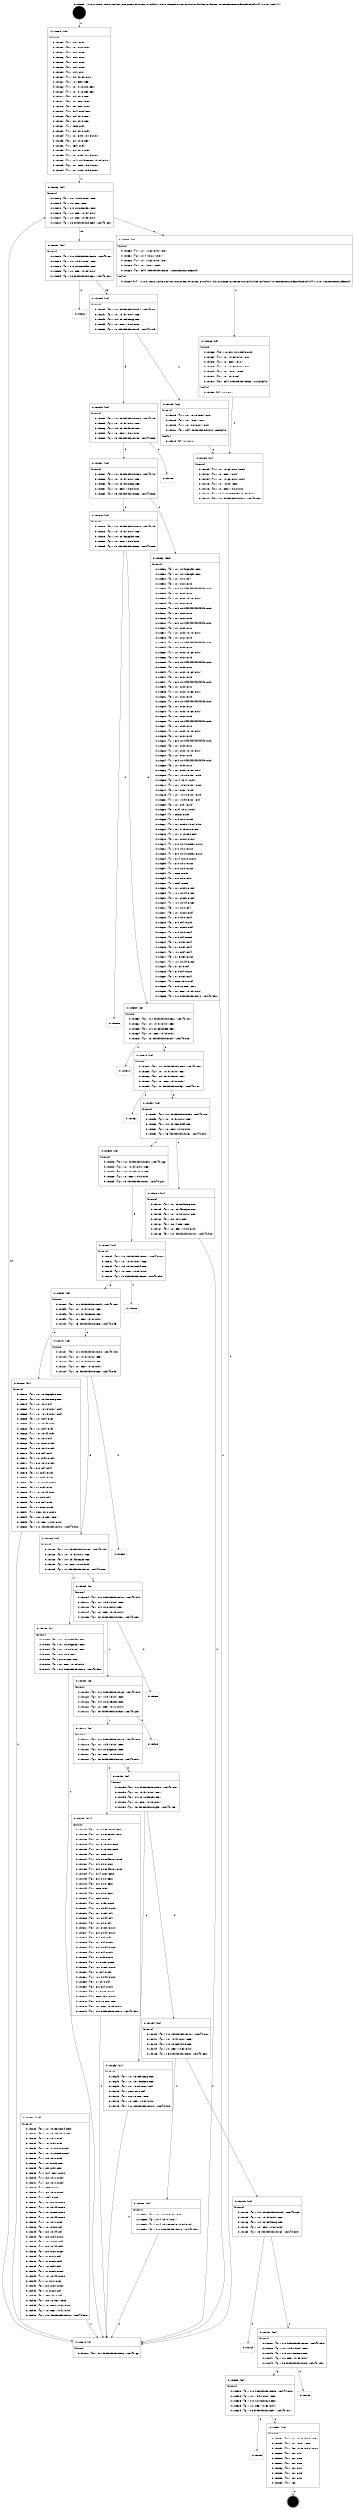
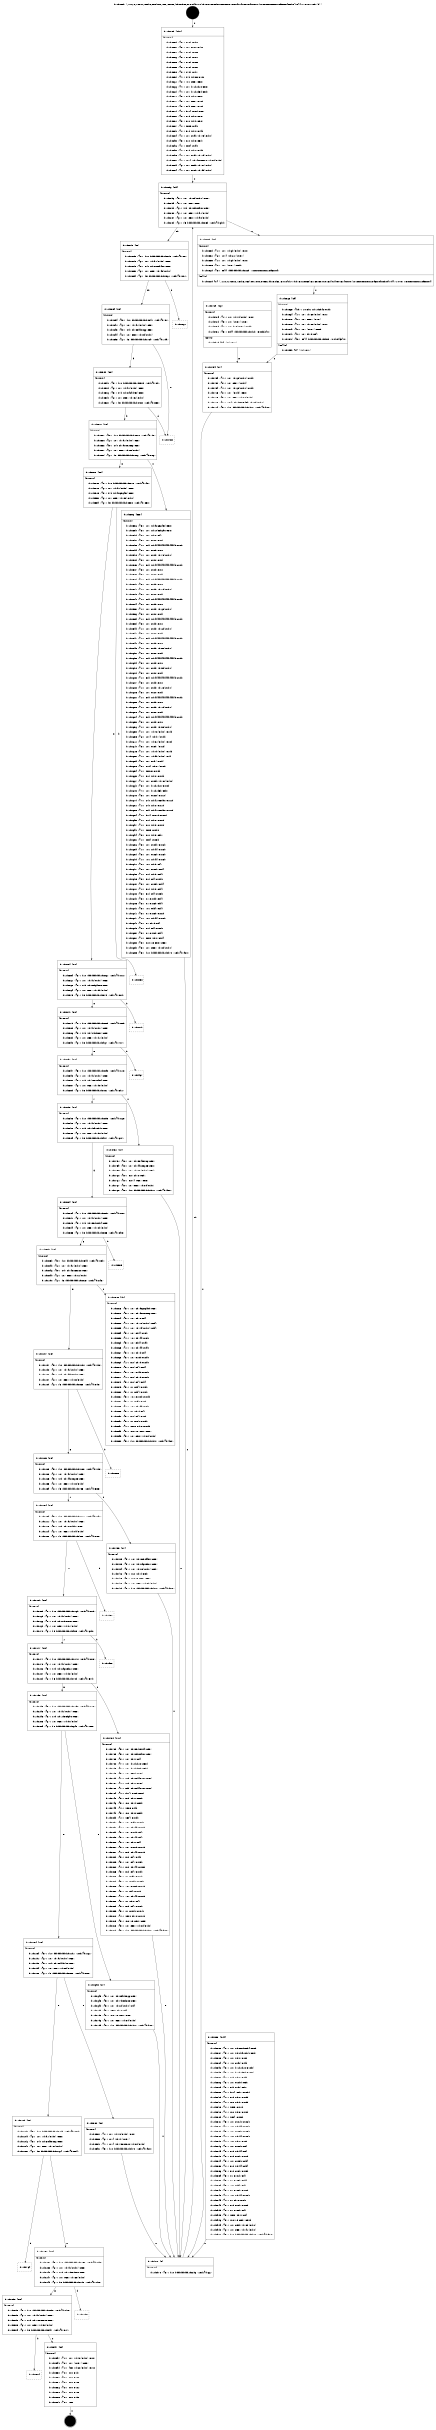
edge "0x4012ef [28]" -> "0x401729 [16]": now "0x4012ef [28]" -> "0x40178a"
edge "0x401545 [97]" -> "0x401b71 [5]": removed, label "1"
